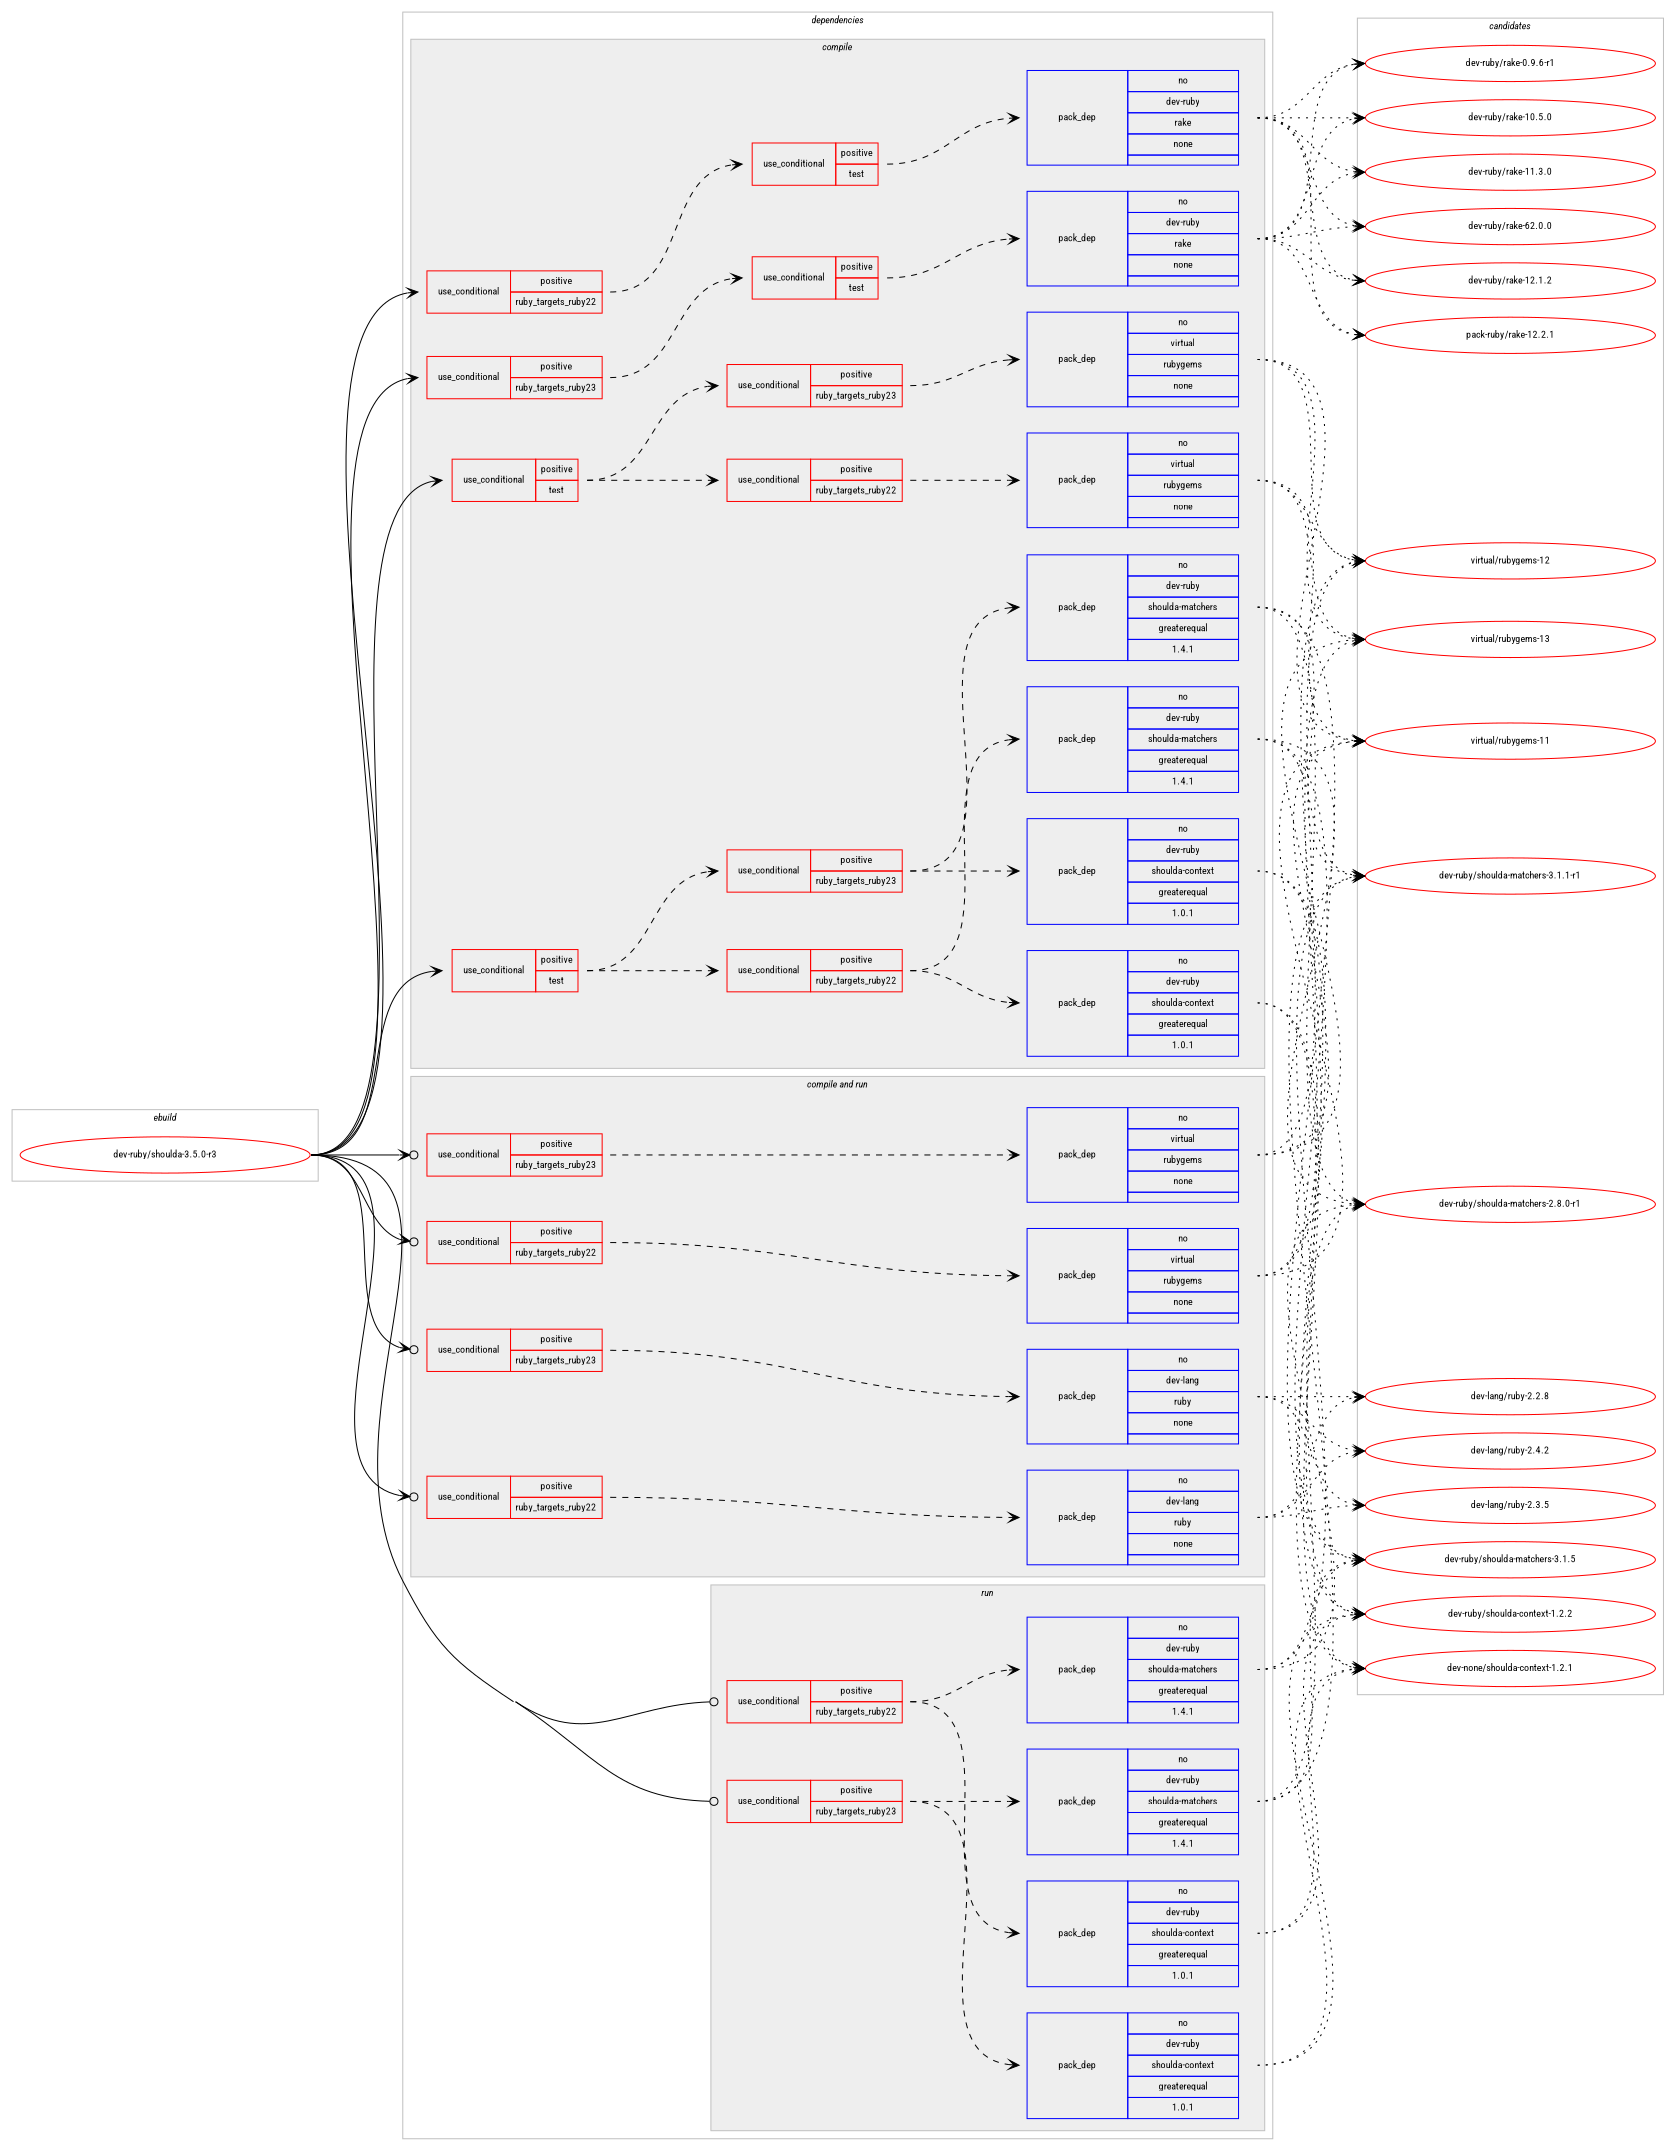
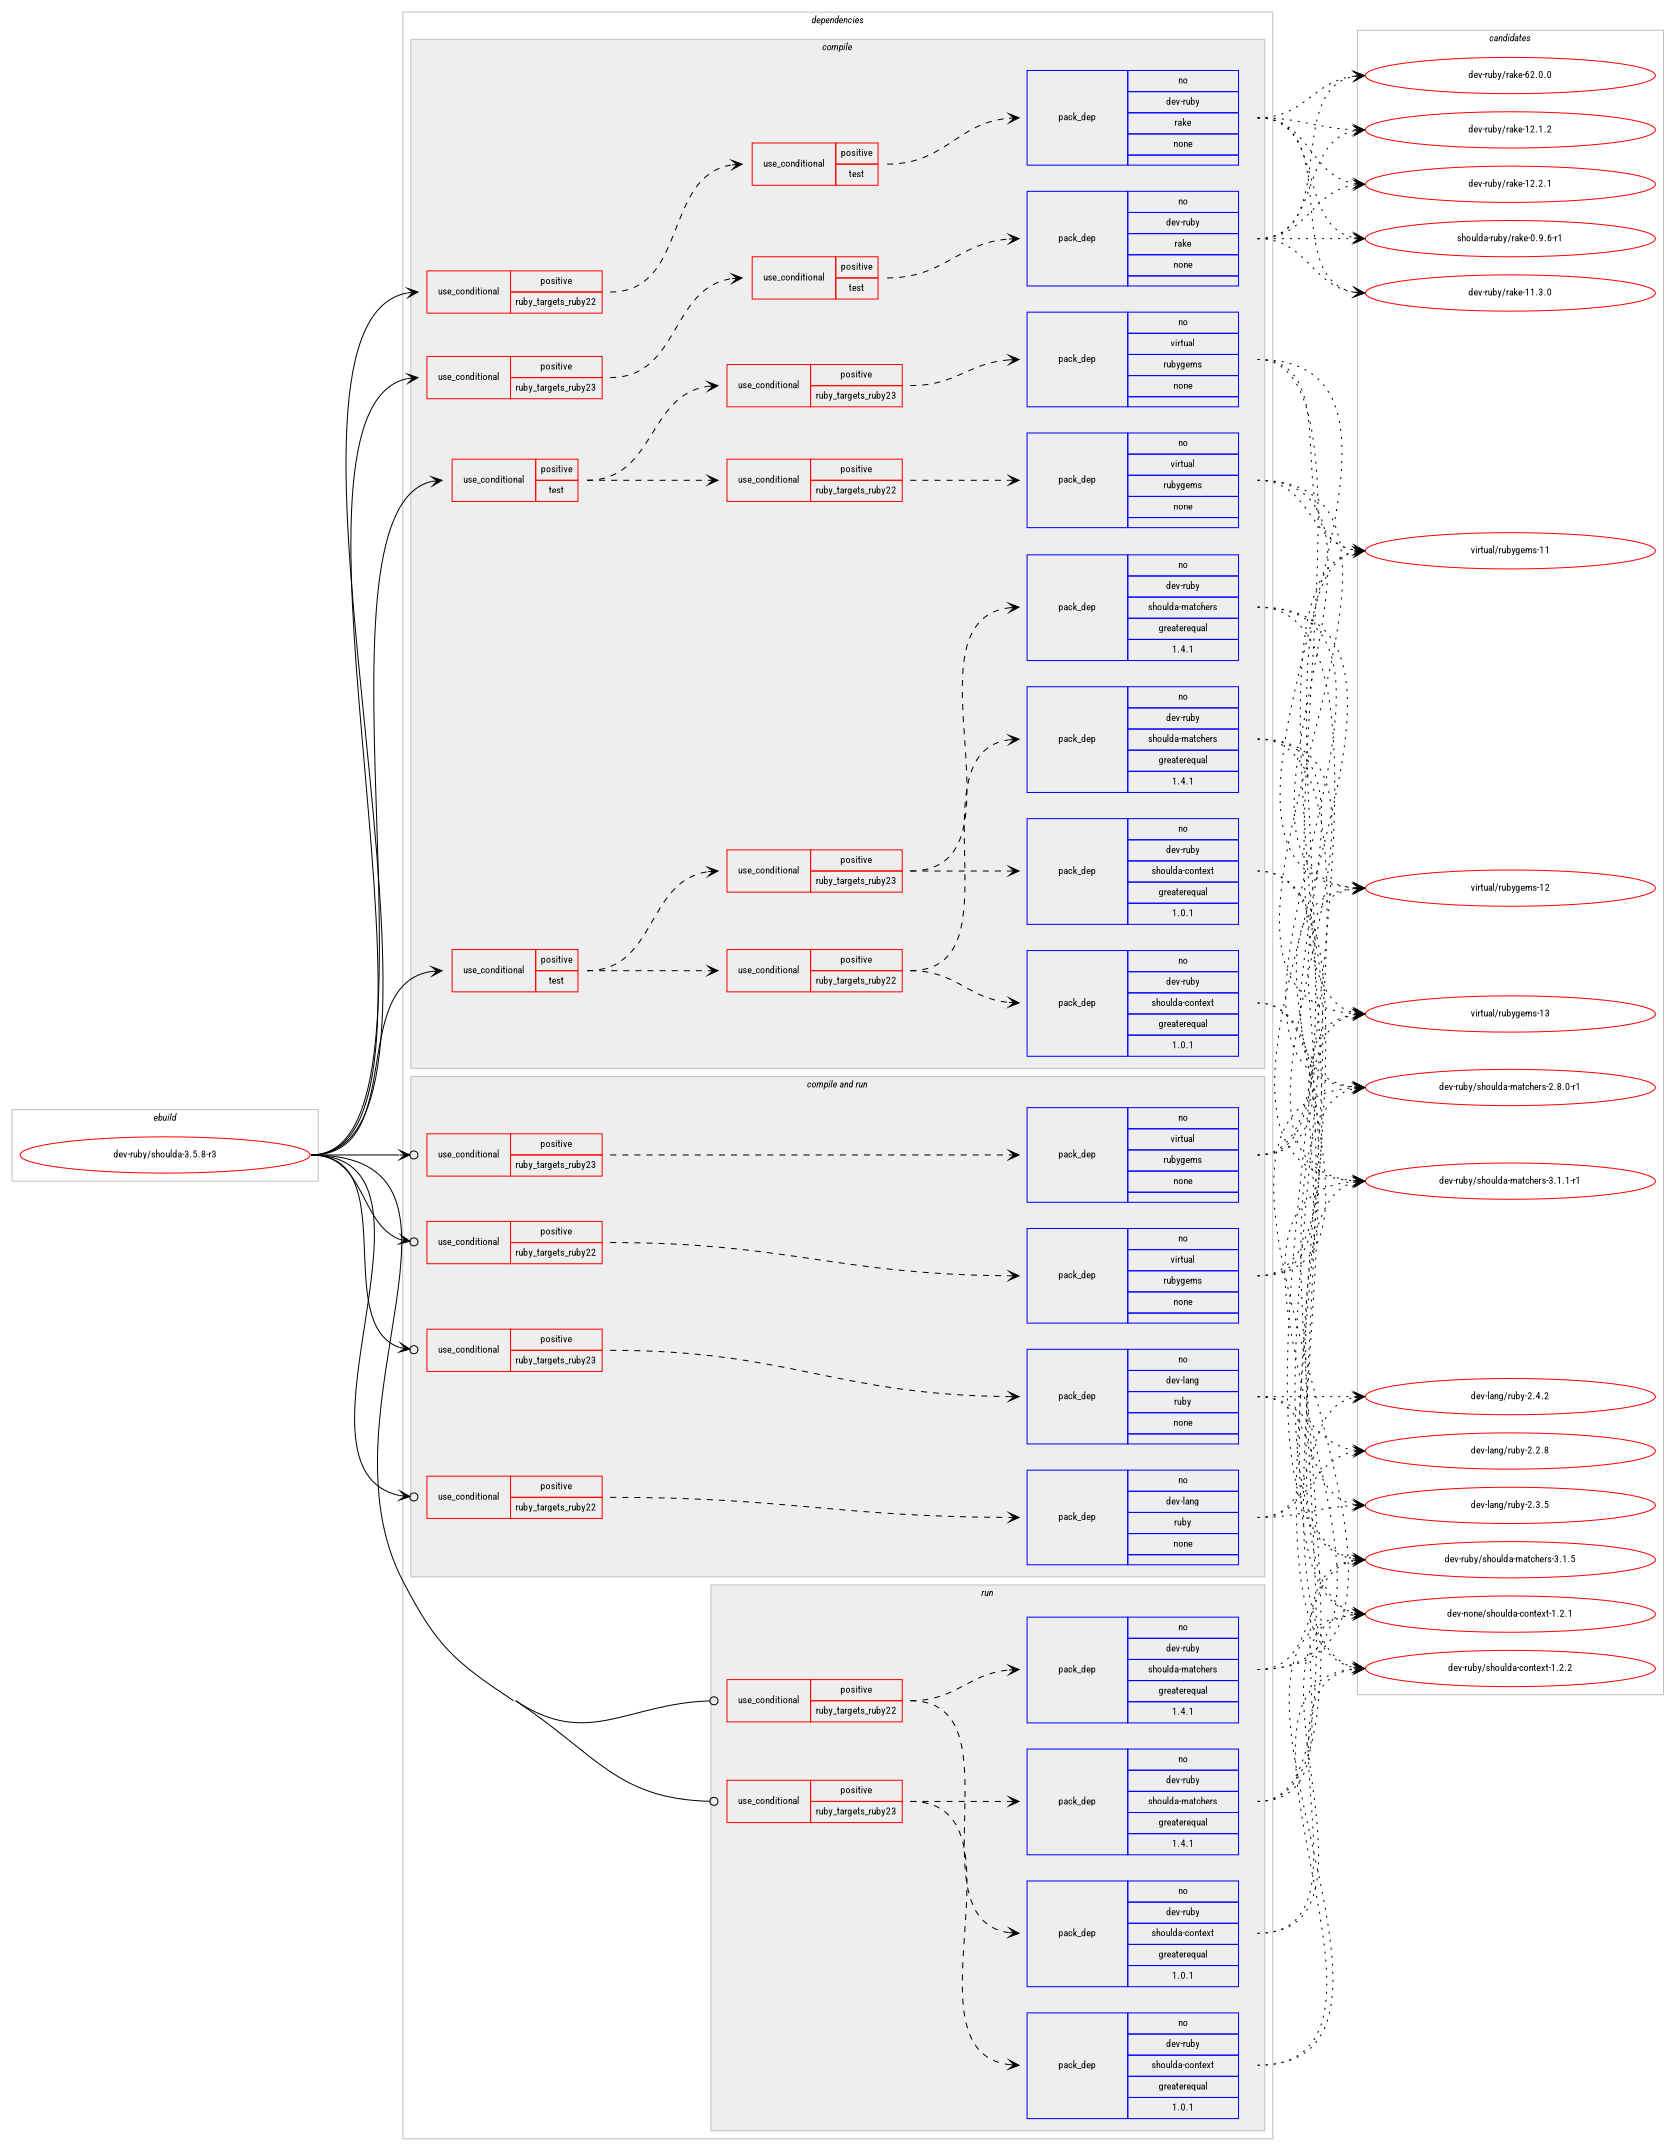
node "dev-ruby/rake-0.9.6-r1": label "dev-ruby/rake-0.9.6-r1" -> "shoulda-ruby/rake-0.9.6-r1"
node "dev-ruby/rake-10.5.0": removed
node "pack-ruby/rake-12.2.1": label "pack-ruby/rake-12.2.1" -> "dev-ruby/rake-12.2.1"
node "dev-ruby/shoulda-3.5.0-r3": label "dev-ruby/shoulda-3.5.0-r3" -> "dev-ruby/shoulda-3.5.8-r3"
